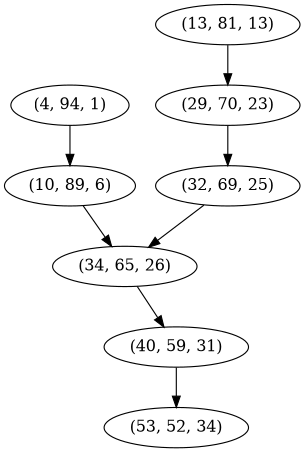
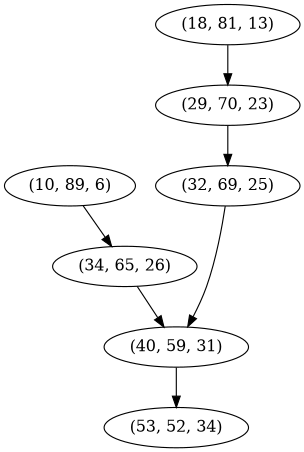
node "(13, 81, 13)": label "(13, 81, 13)" -> "(18, 81, 13)"
node "(4, 94, 1)": removed
edge "(32, 69, 25)" -> "(34, 65, 26)": now "(32, 69, 25)" -> "(40, 59, 31)"
